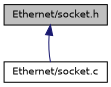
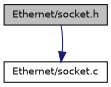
edge "Ethernet/socket.c" -> "Ethernet/socket.h": reversed
